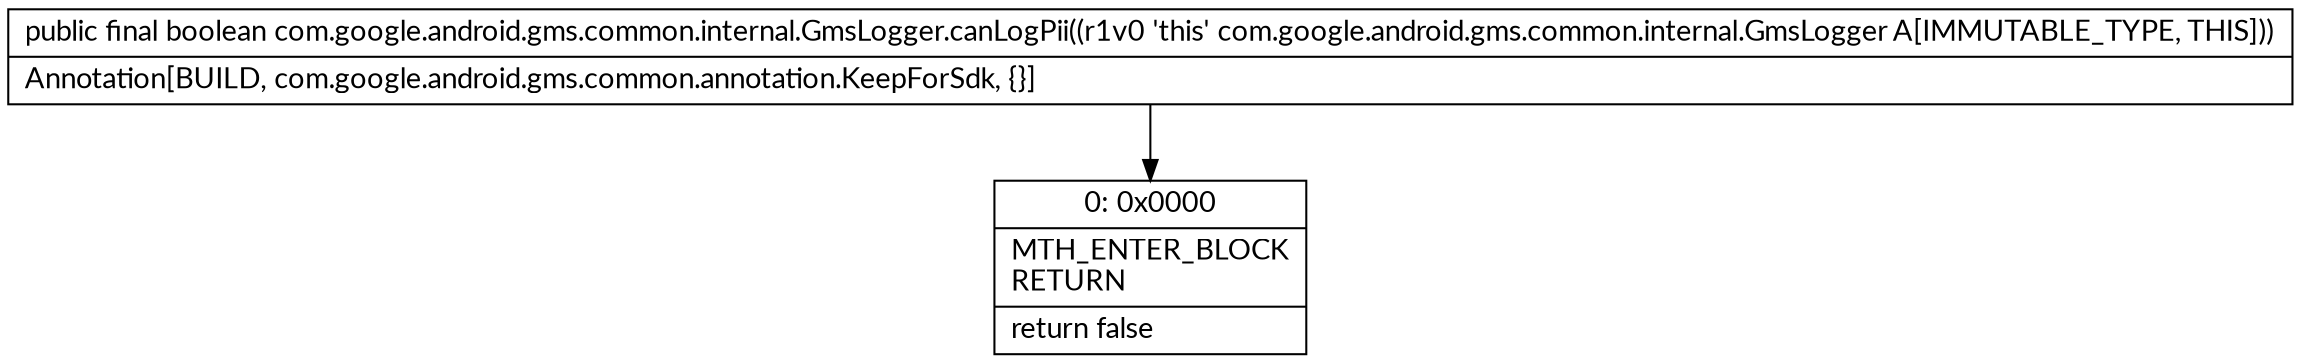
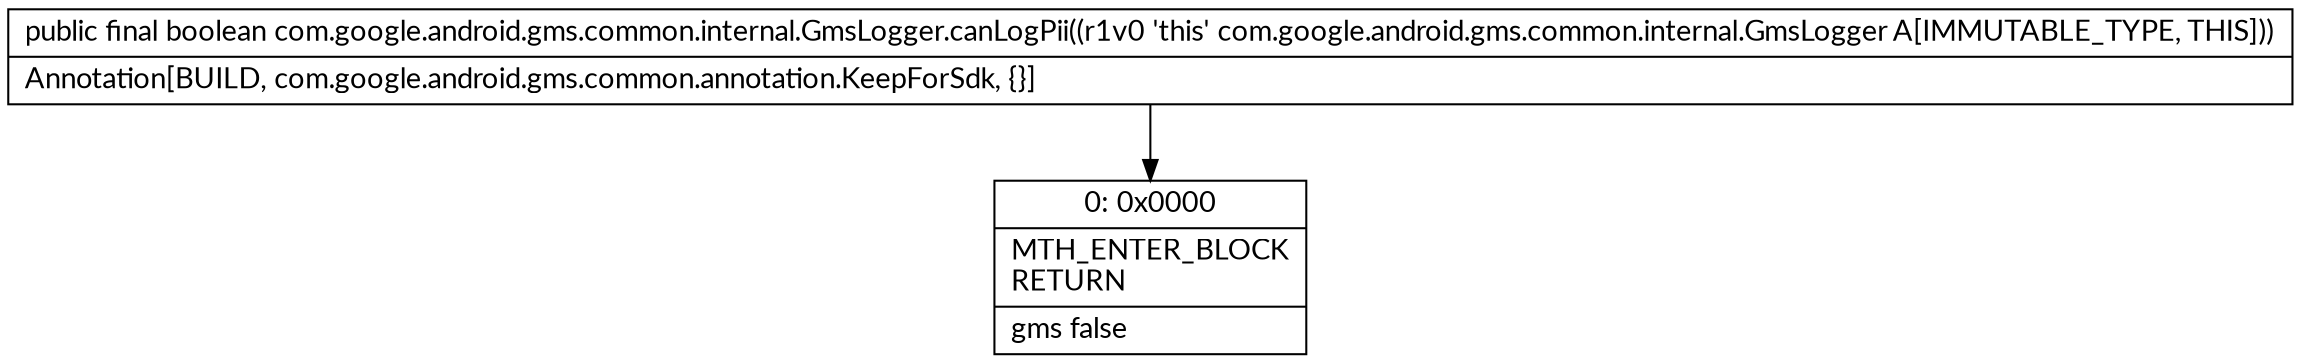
node "0: 0x0000": text "return false" -> "gms false"
